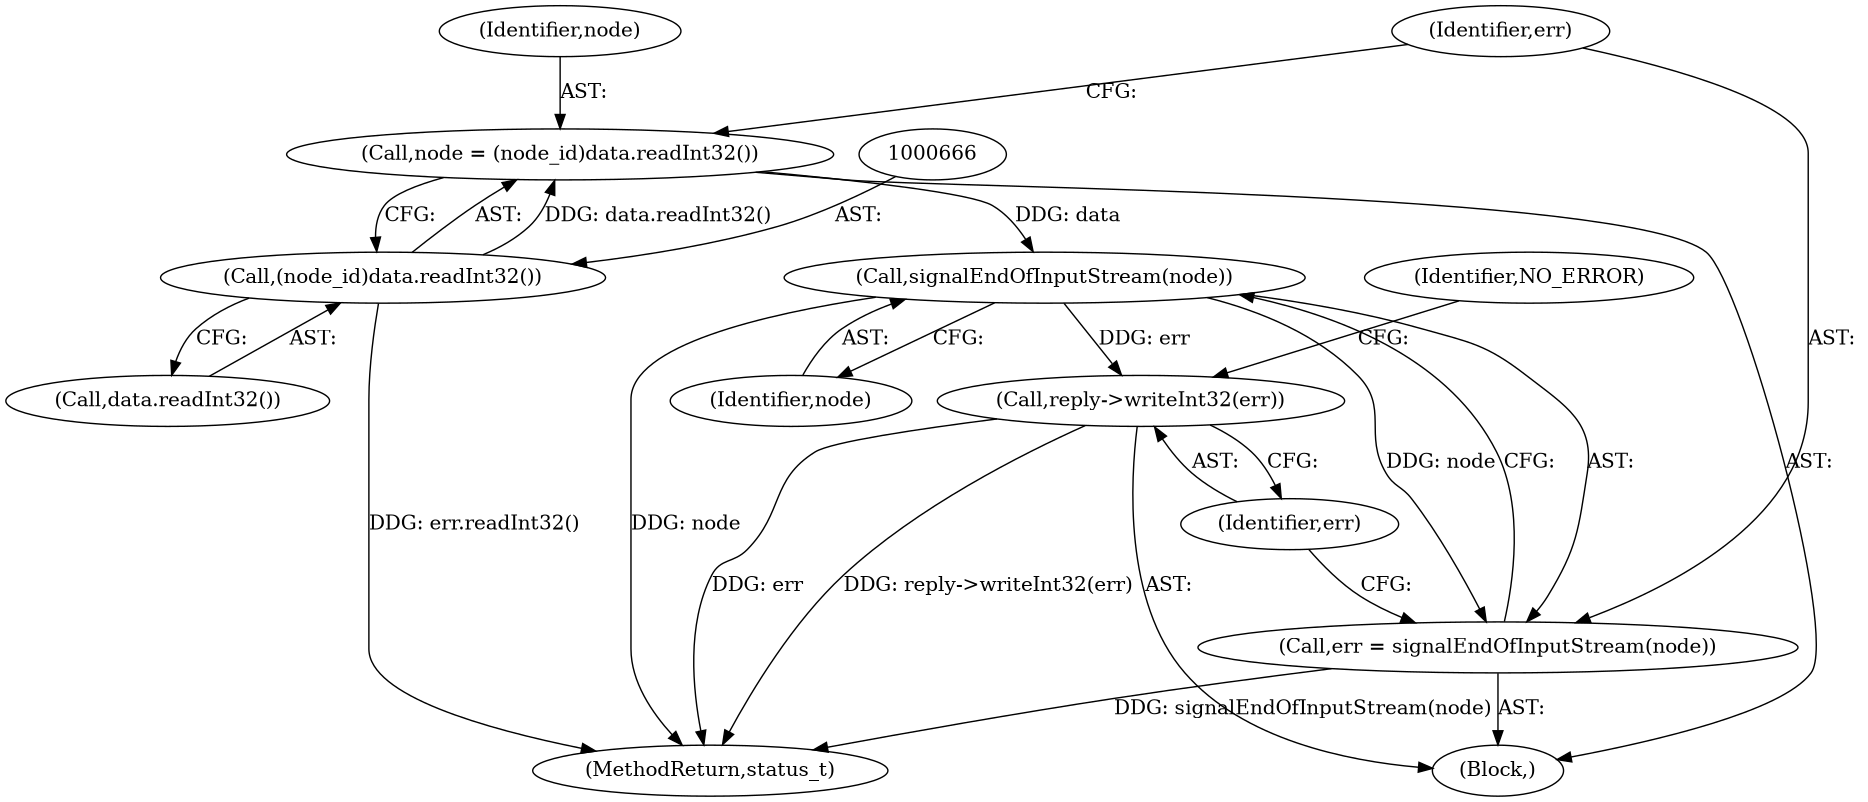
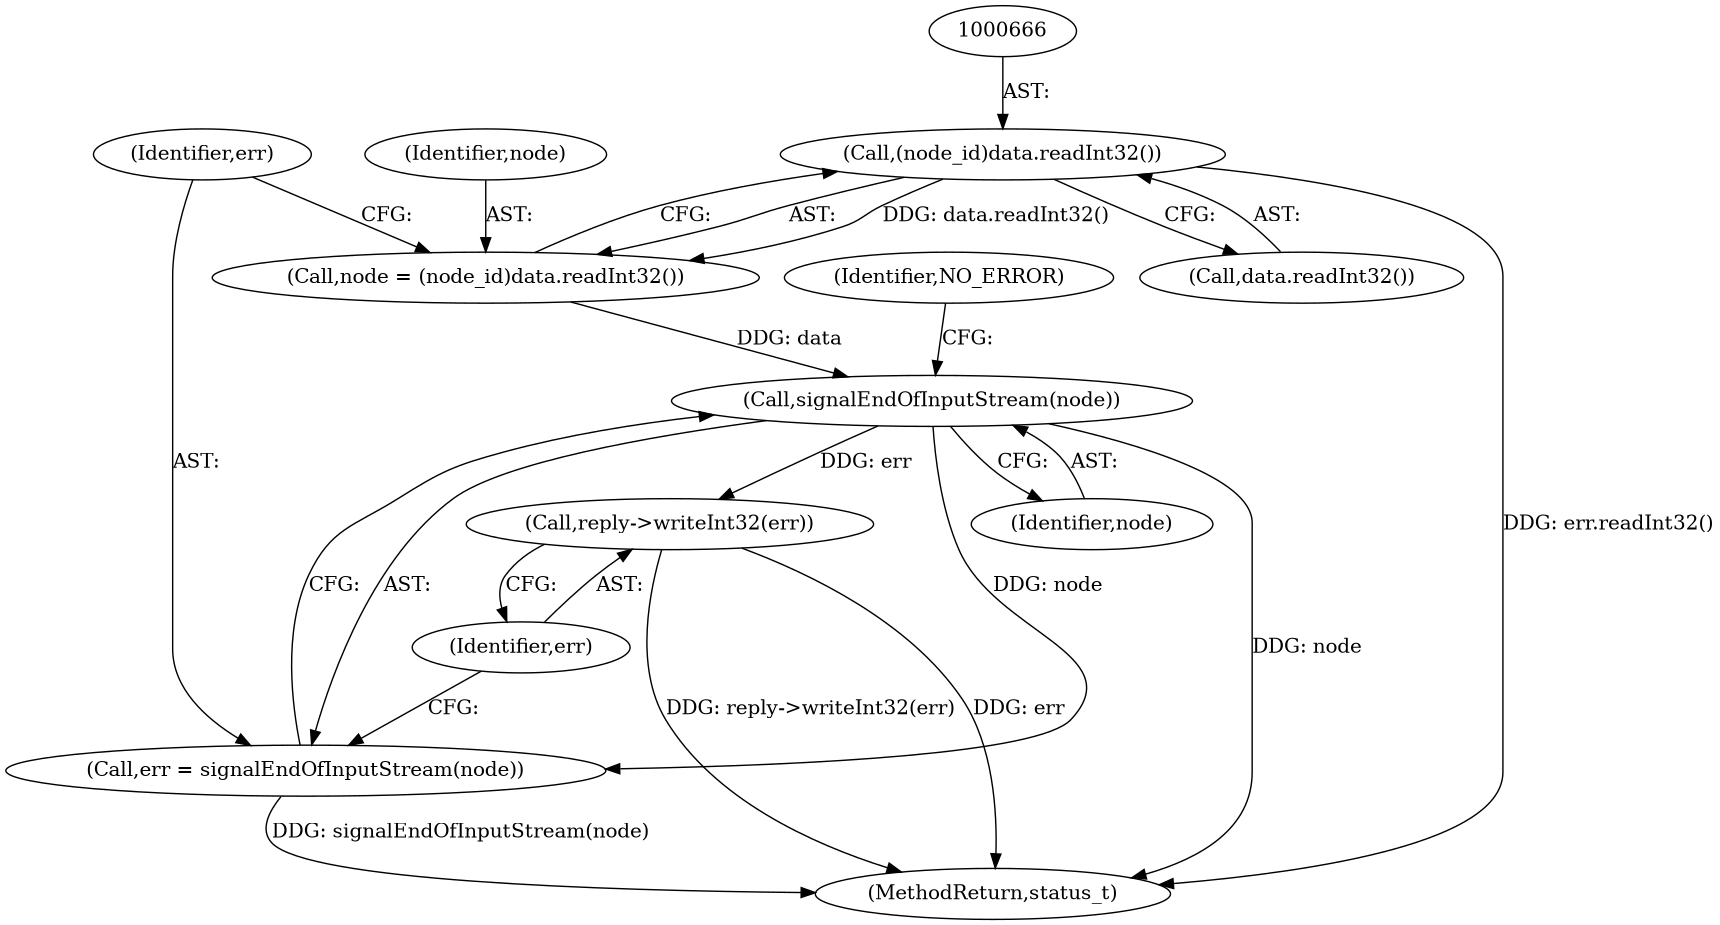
edge "(Identifier,NO_ERROR)" -> "(Call,reply->writeInt32(err))": now "(Identifier,NO_ERROR)" -> "(Call,signalEndOfInputStream(node))"
node "(Block,)": removed
